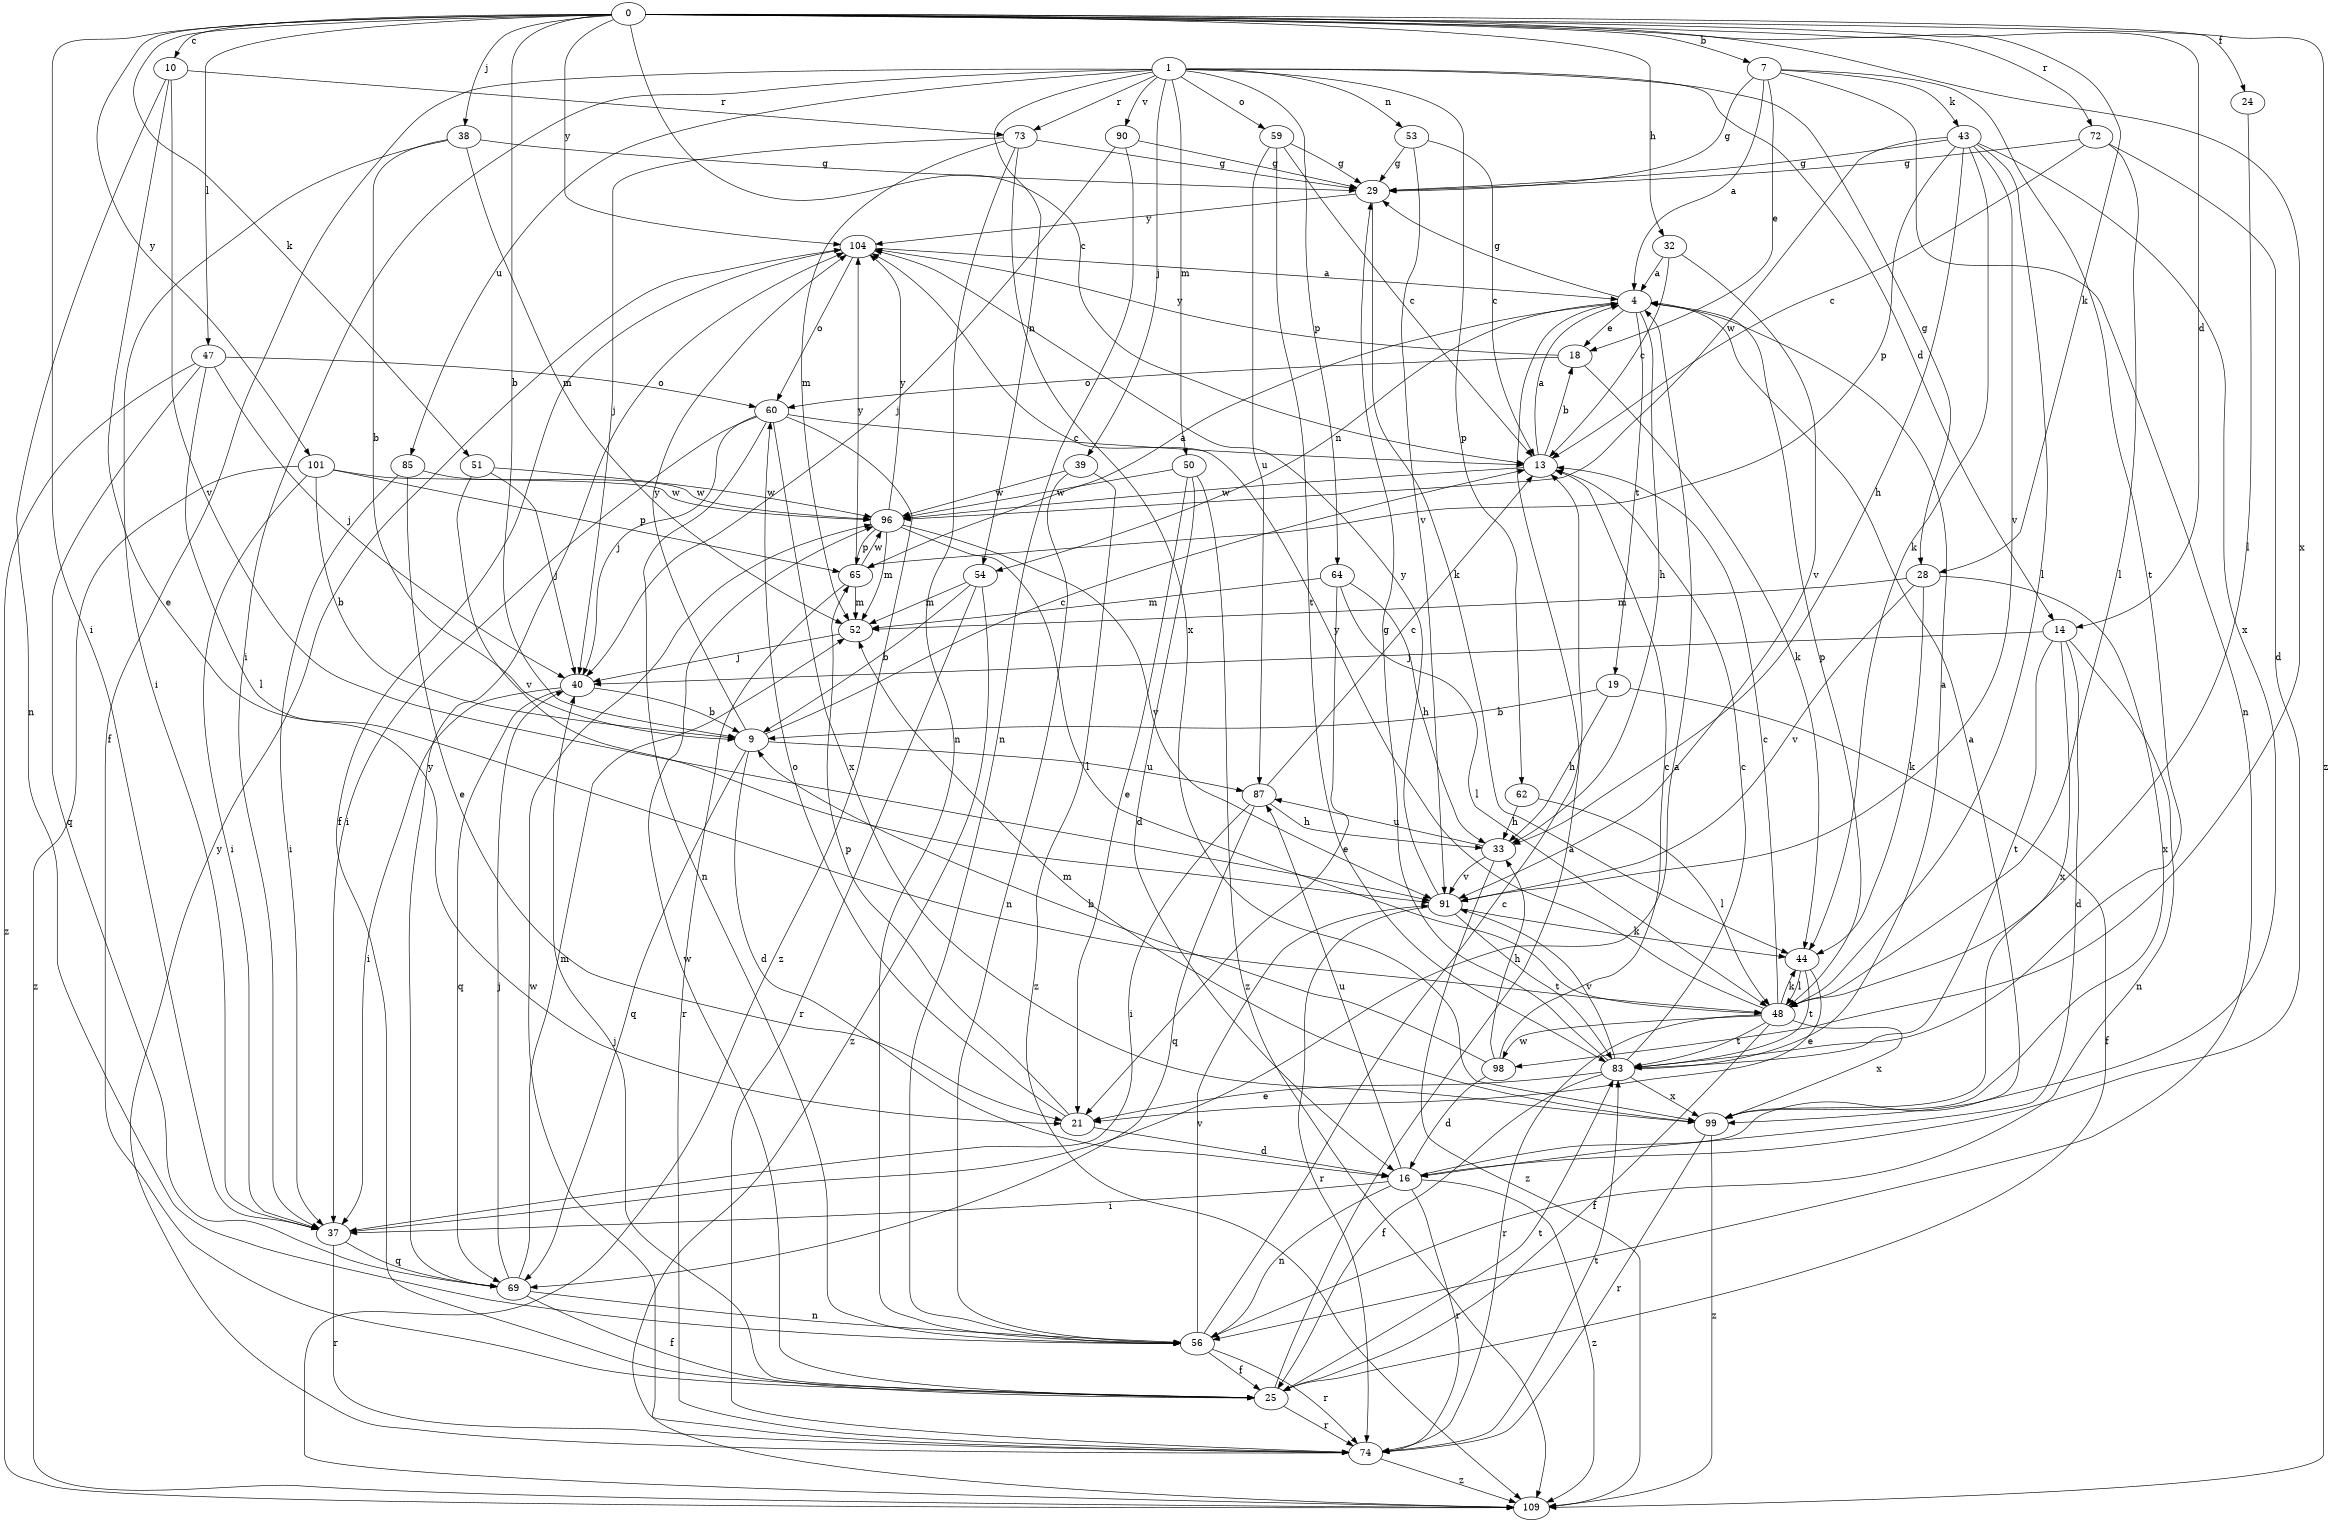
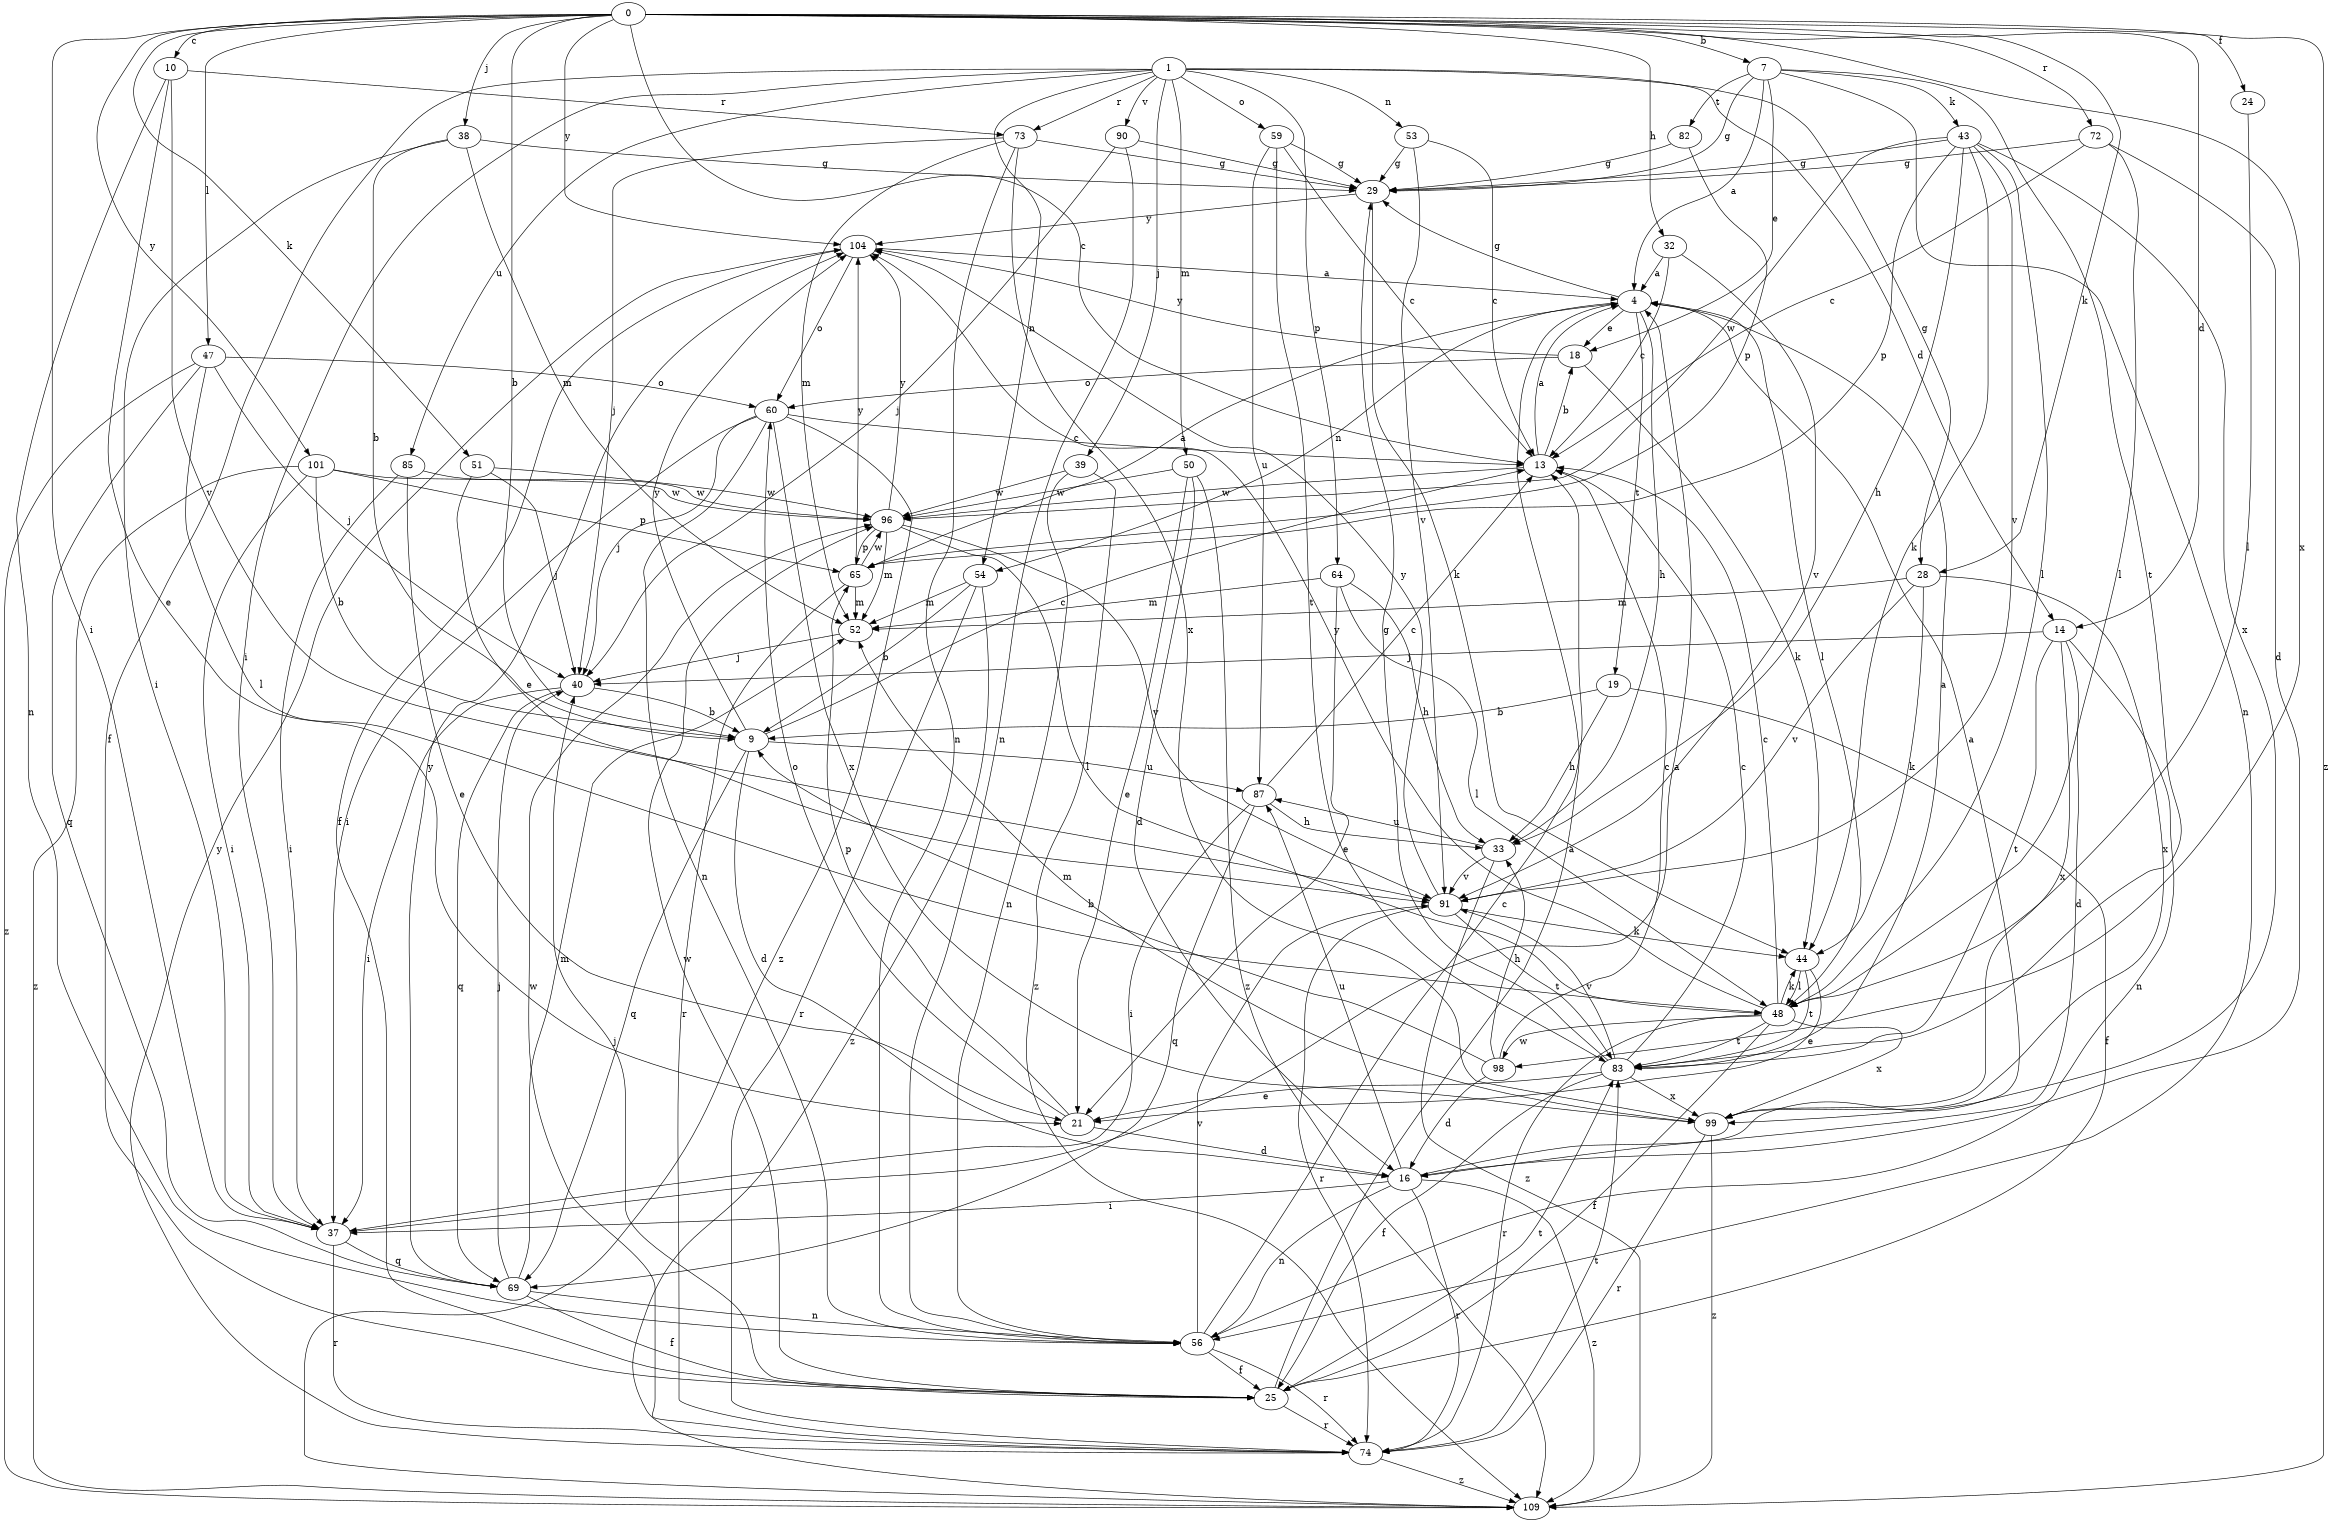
node "82": added
edge "4" -> "48": label "p" -> "l"
edge "51" -> "91": label "v" -> "e"
node "62": removed
